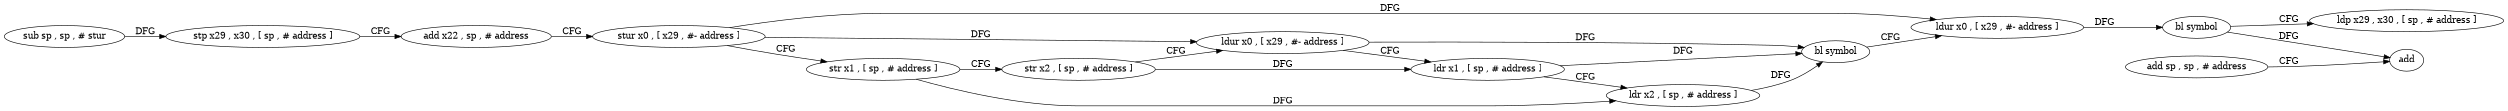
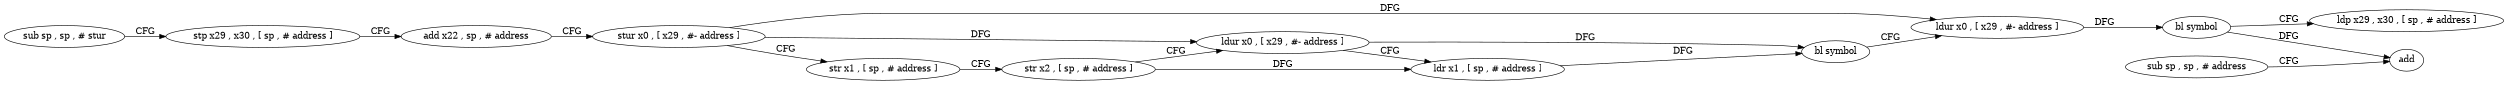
edge "sub sp , sp , # stur" -> "stp x29 , x30 , [ sp , # address ]": label "DFG" -> "CFG"
node "add sp , sp , # address": label "add sp , sp , # address" -> "sub sp , sp , # address"
node "ldr x2 , [ sp , # address ]": removed
